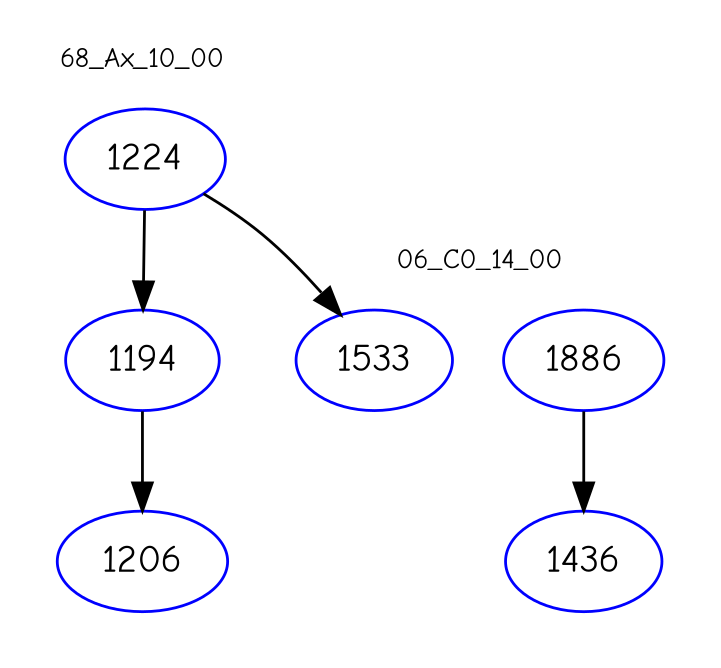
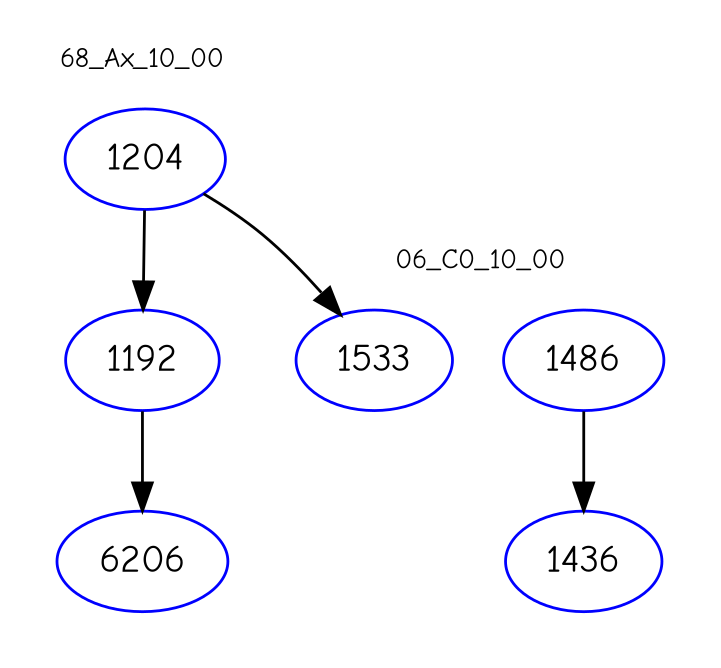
node "1224": label "1224" -> "1204"
cluster "06_C0_14_00": label "06_C0_14_00" -> "06_C0_10_00"
node "1194": label "1194" -> "1192"
node "1886": label "1886" -> "1486"
node "1206": label "1206" -> "6206"
